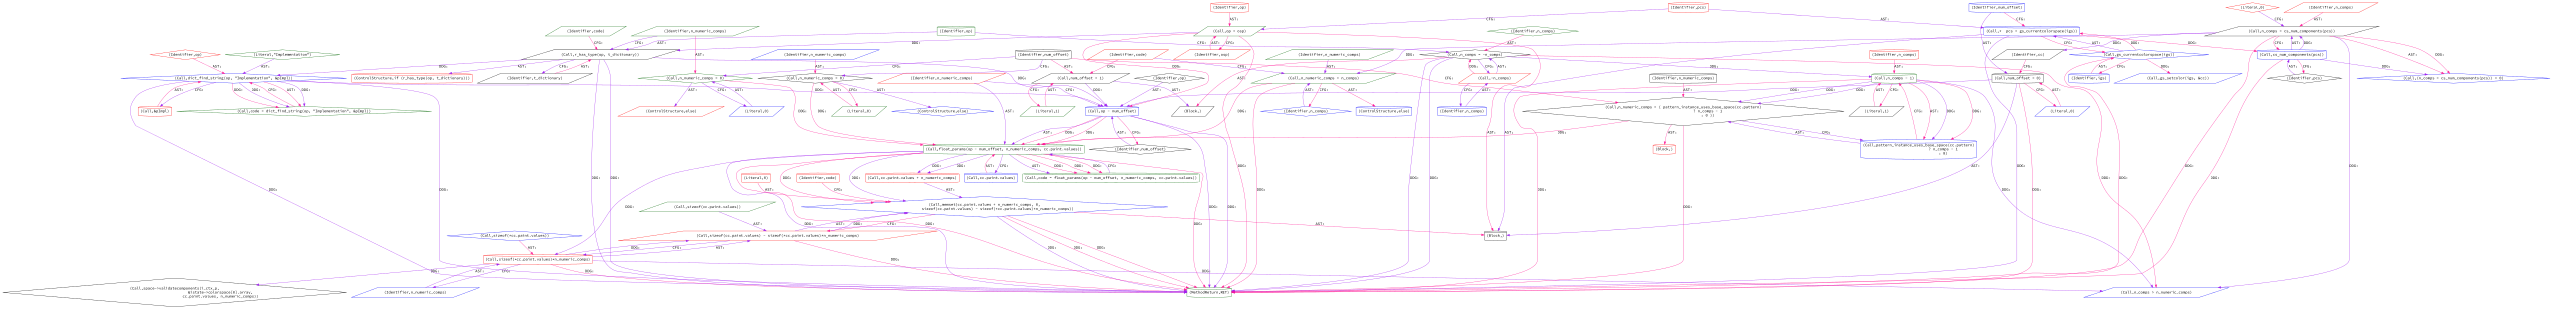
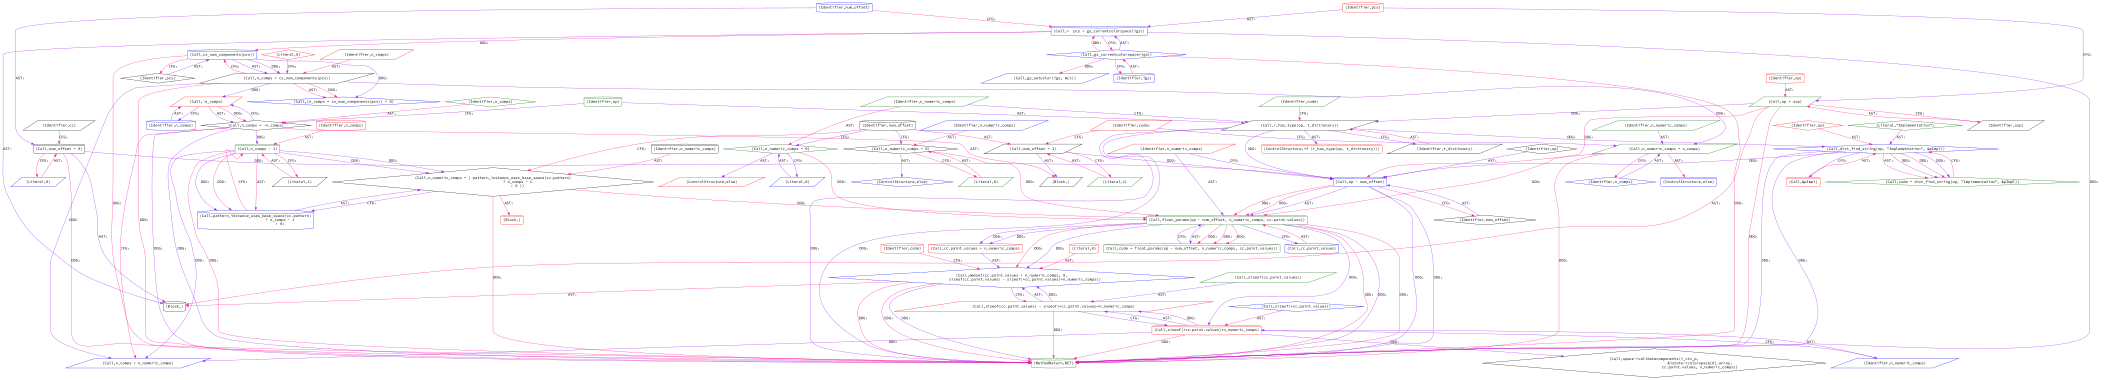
edge "(Call,n_comps = cs_num_components(pcs))" -> "(Identifier,cc)": now "(Call,n_comps = cs_num_components(pcs))" -> "(Call,-n_comps)"
node "(Identifier,osp)": color red -> black
edge "(Call,n_comps = -n_comps)" -> "(Call,n_comps > n_numeric_comps)": label "DDG: " -> "CFG: "
